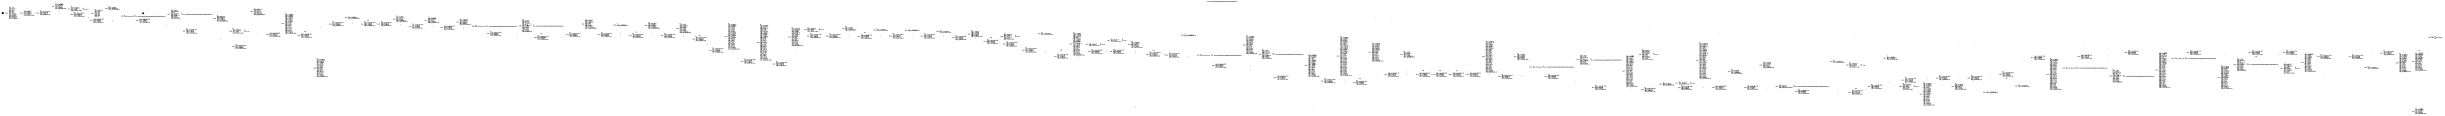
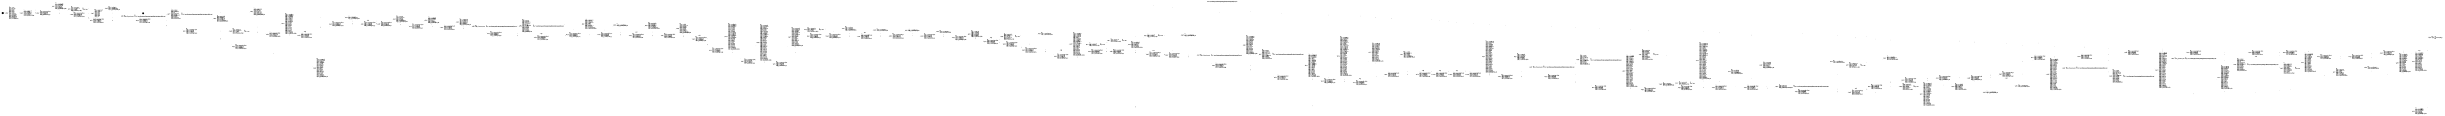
node "0x4036dc [15]": added
node "0x402c57 [41]": added
